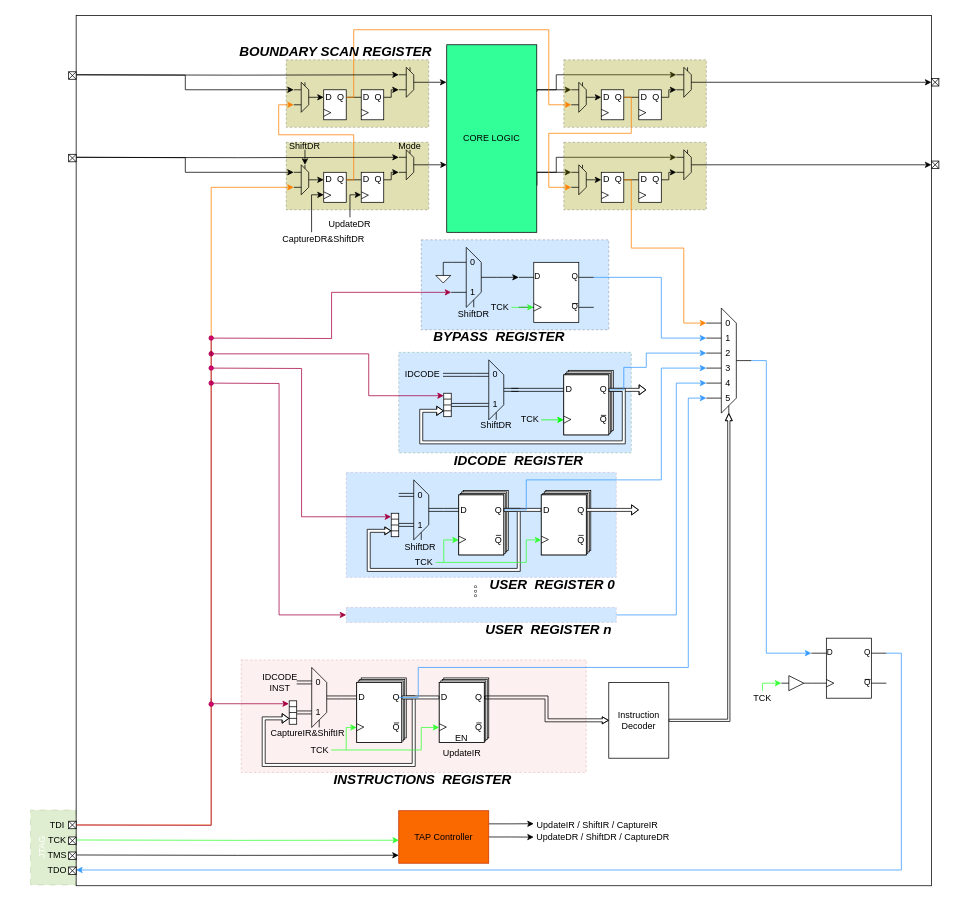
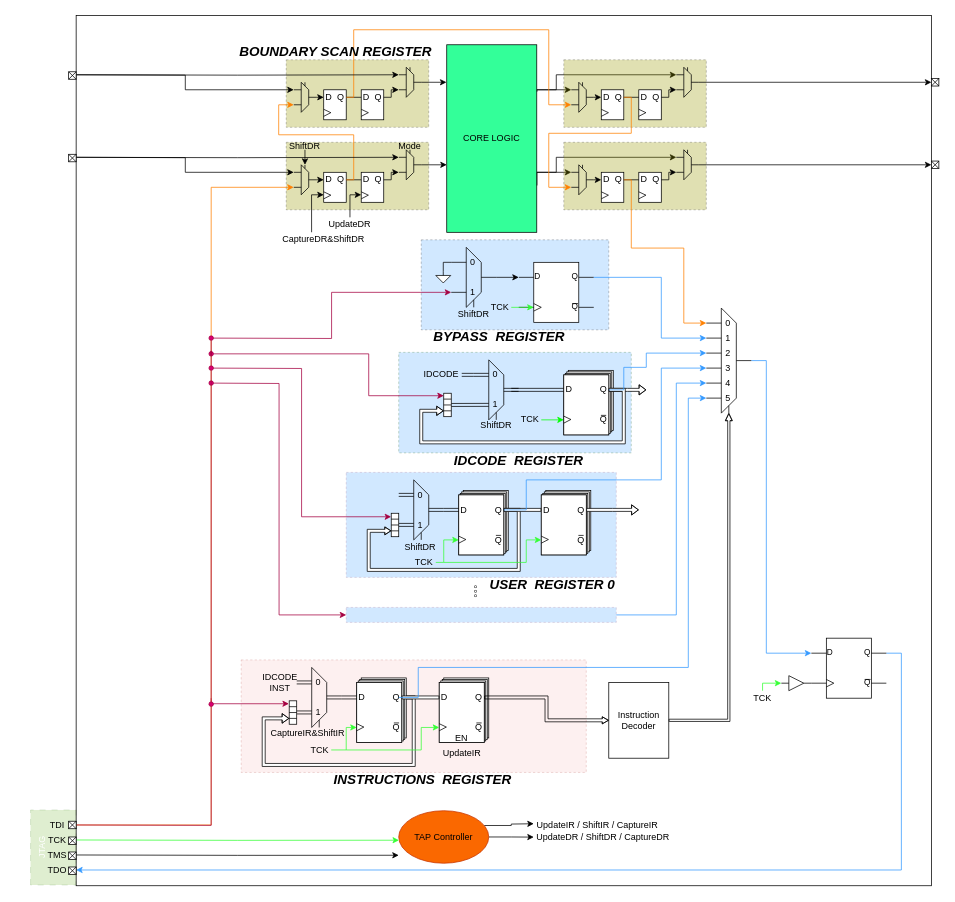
node "IDCODE": moved (423, 375) -> (441, 375)
node "USER REGISTER n": removed
node "TAP Controller": shape rectangle -> ellipse
